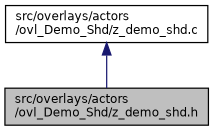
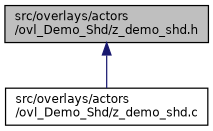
edge "src/overlays/actors /ovl_Demo_Shd/z_demo_shd.h" -> "src/overlays/actors /ovl_Demo_Shd/z_demo_shd.c": reversed
